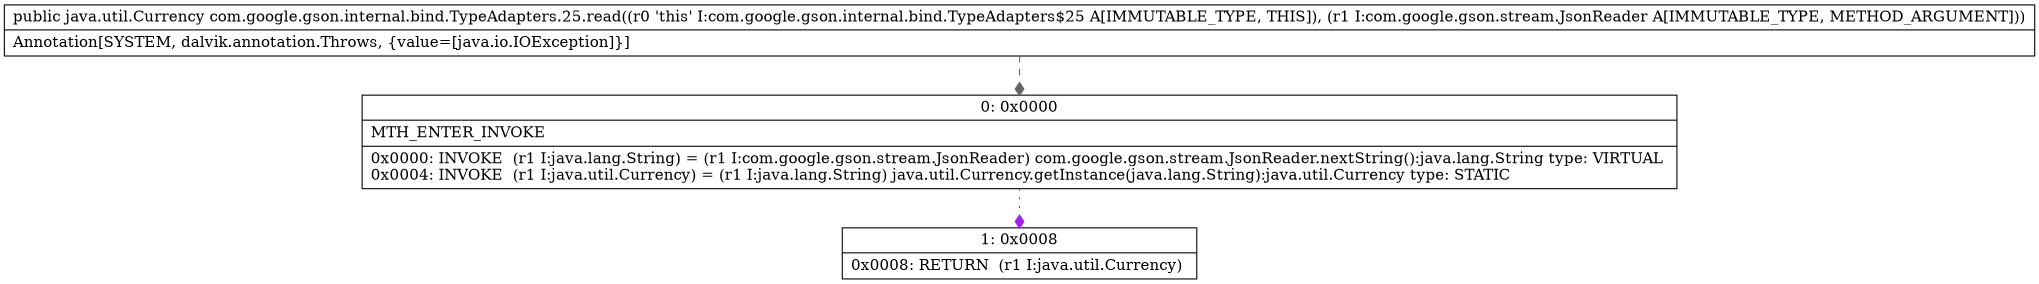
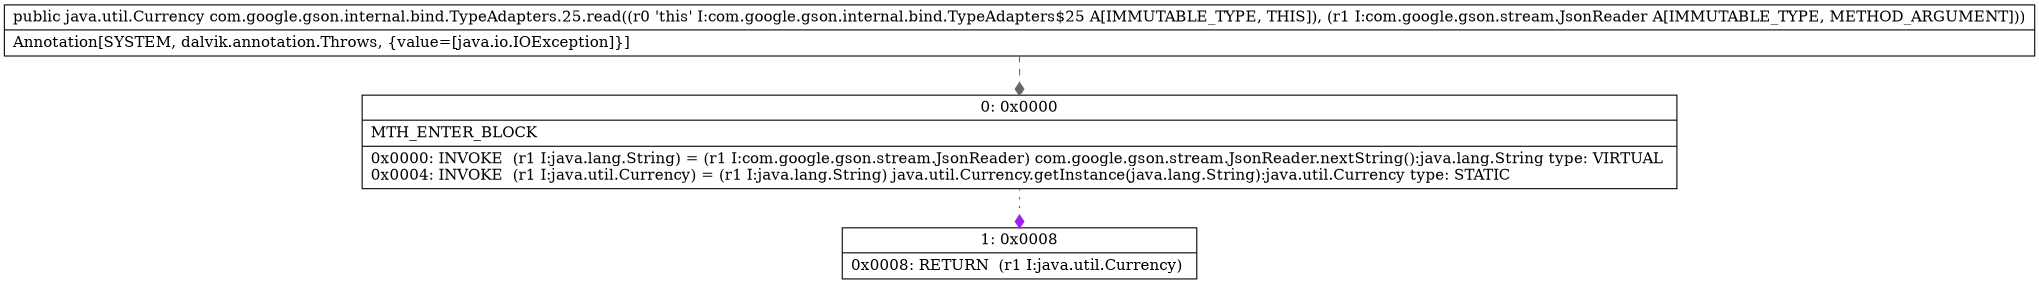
node "0: 0x0000": text "MTH_ENTER_INVOKE" -> "MTH_ENTER_BLOCK"
